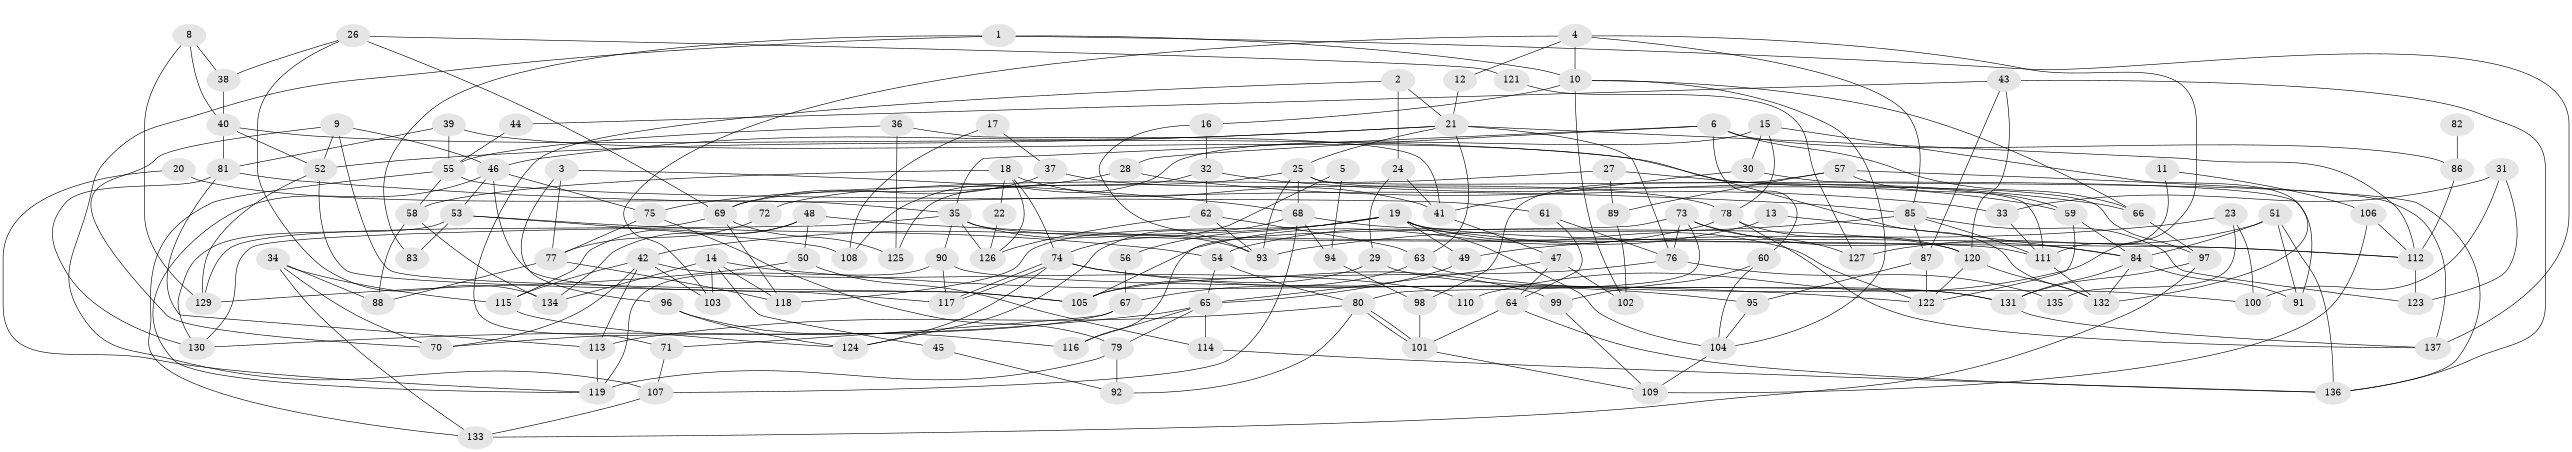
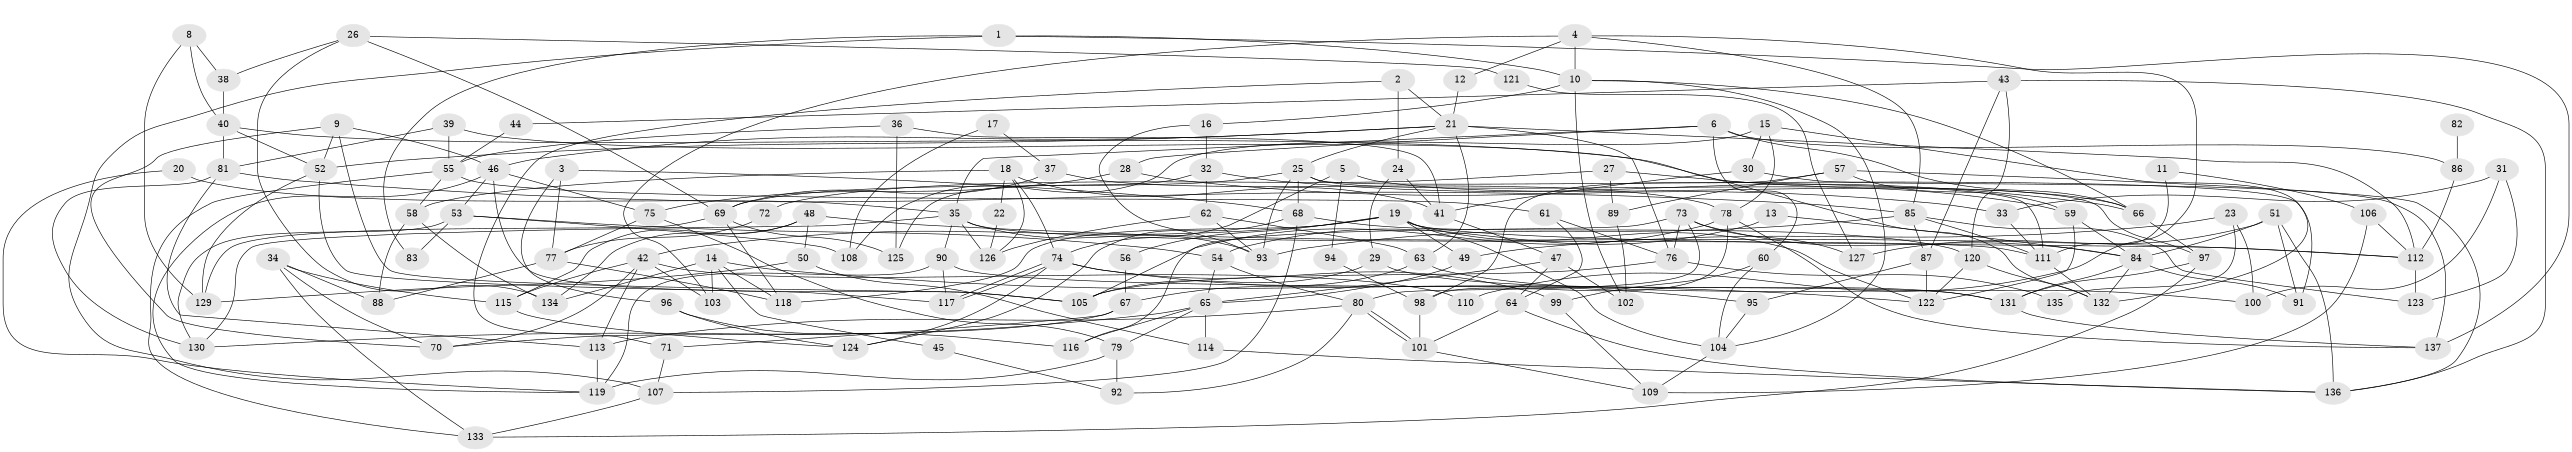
edge "5" -- "66": added
edge "68" -- "94": removed
edge "78" -- "120": now "78" -- "98"
